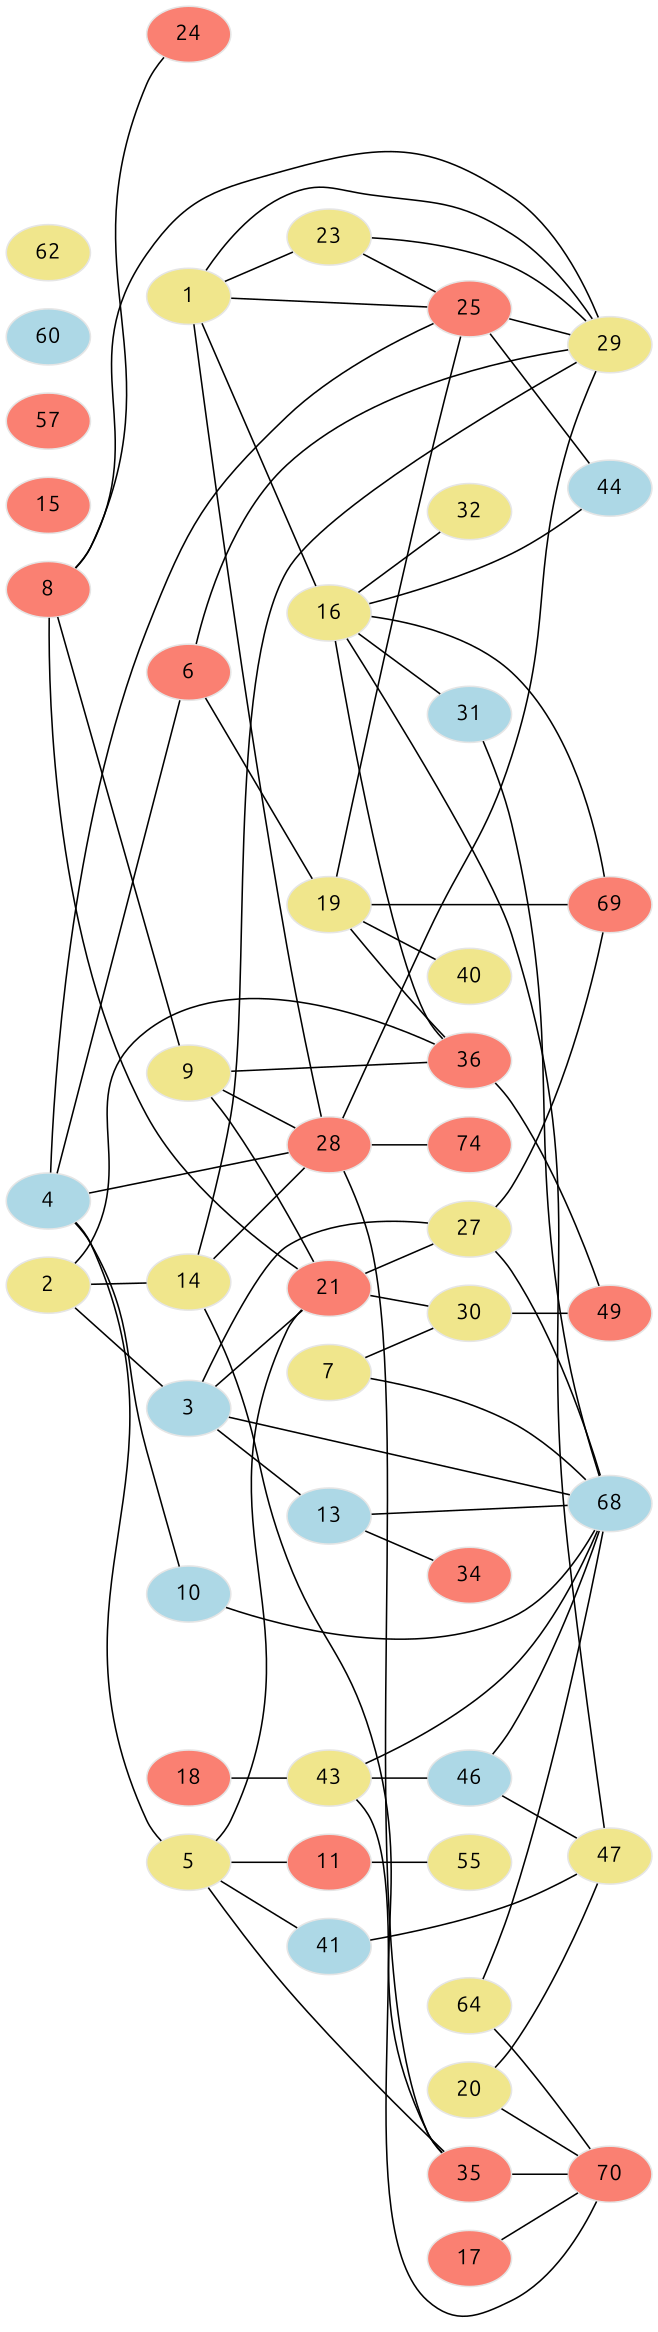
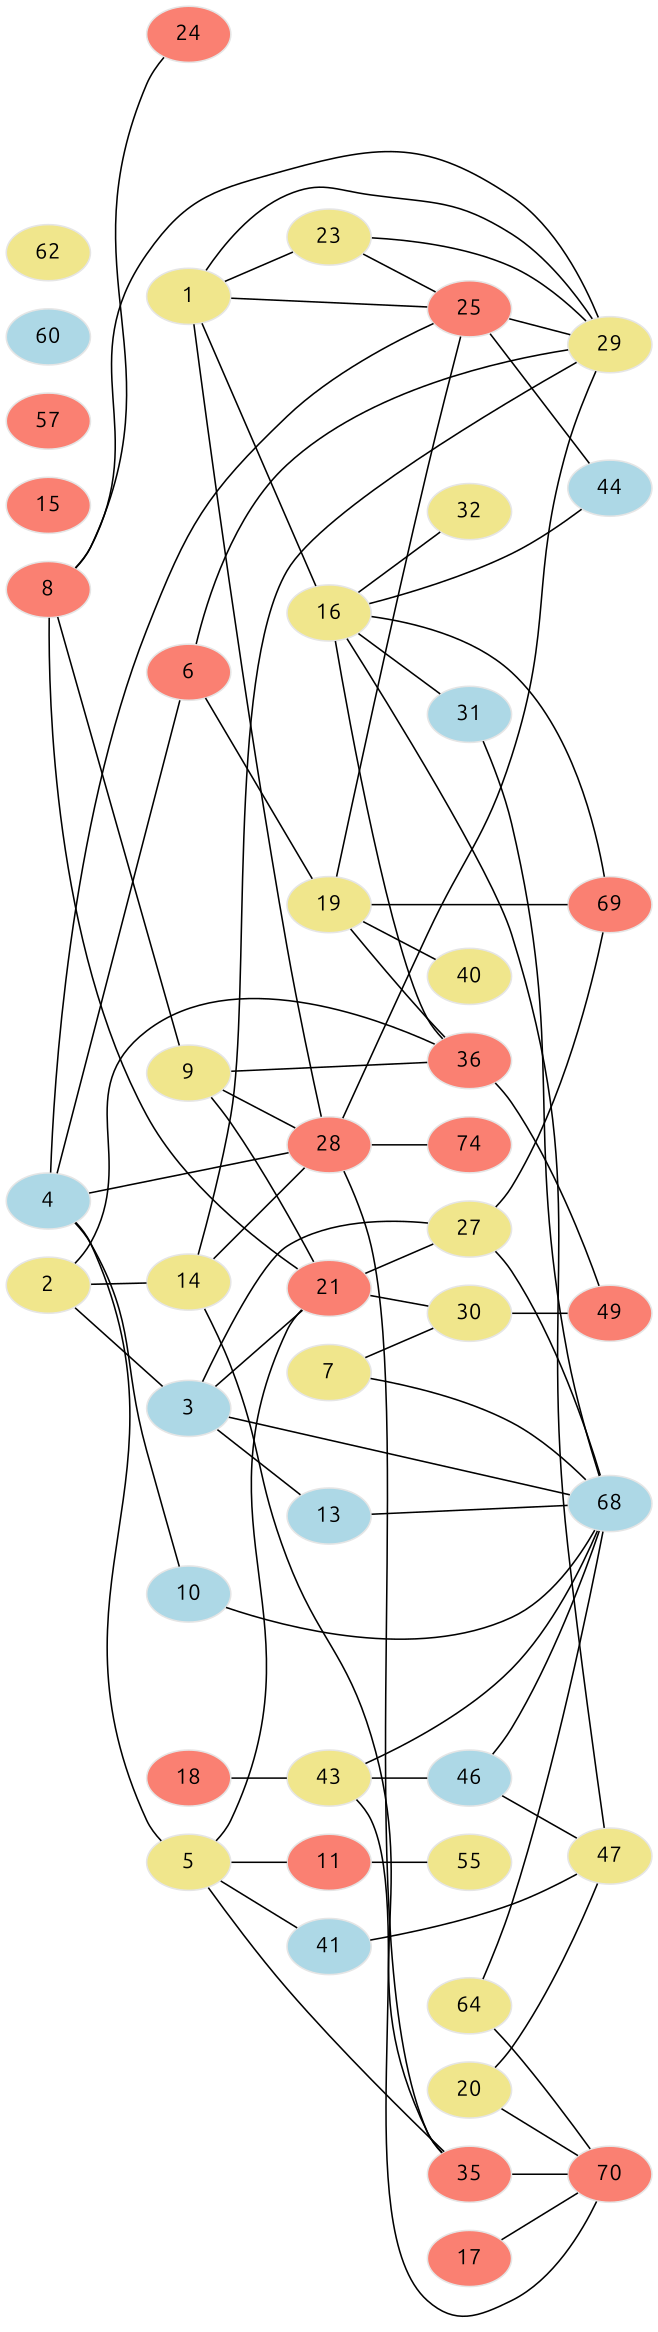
node "34": removed
